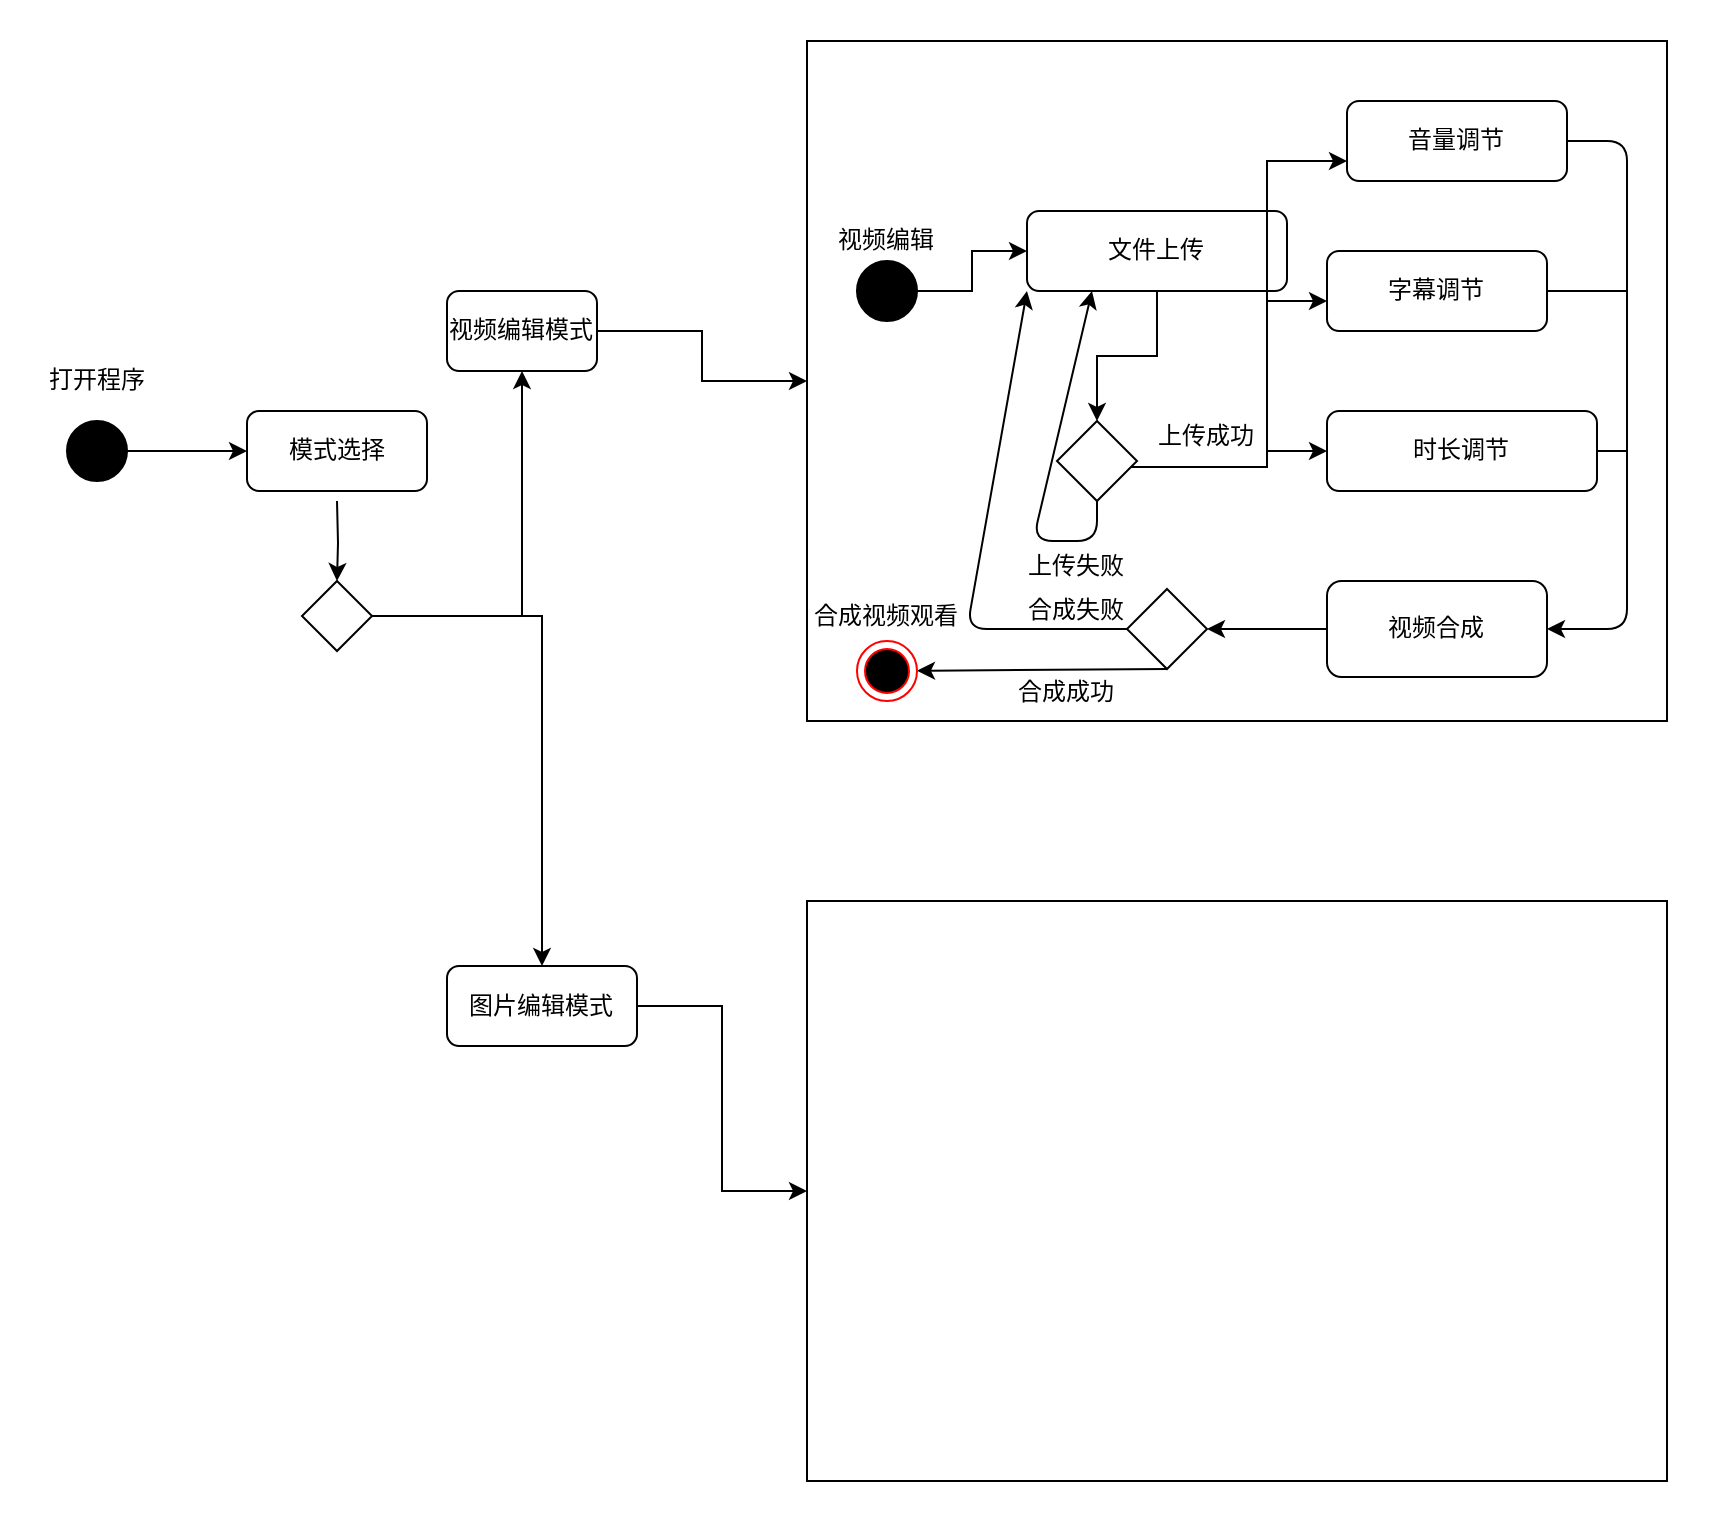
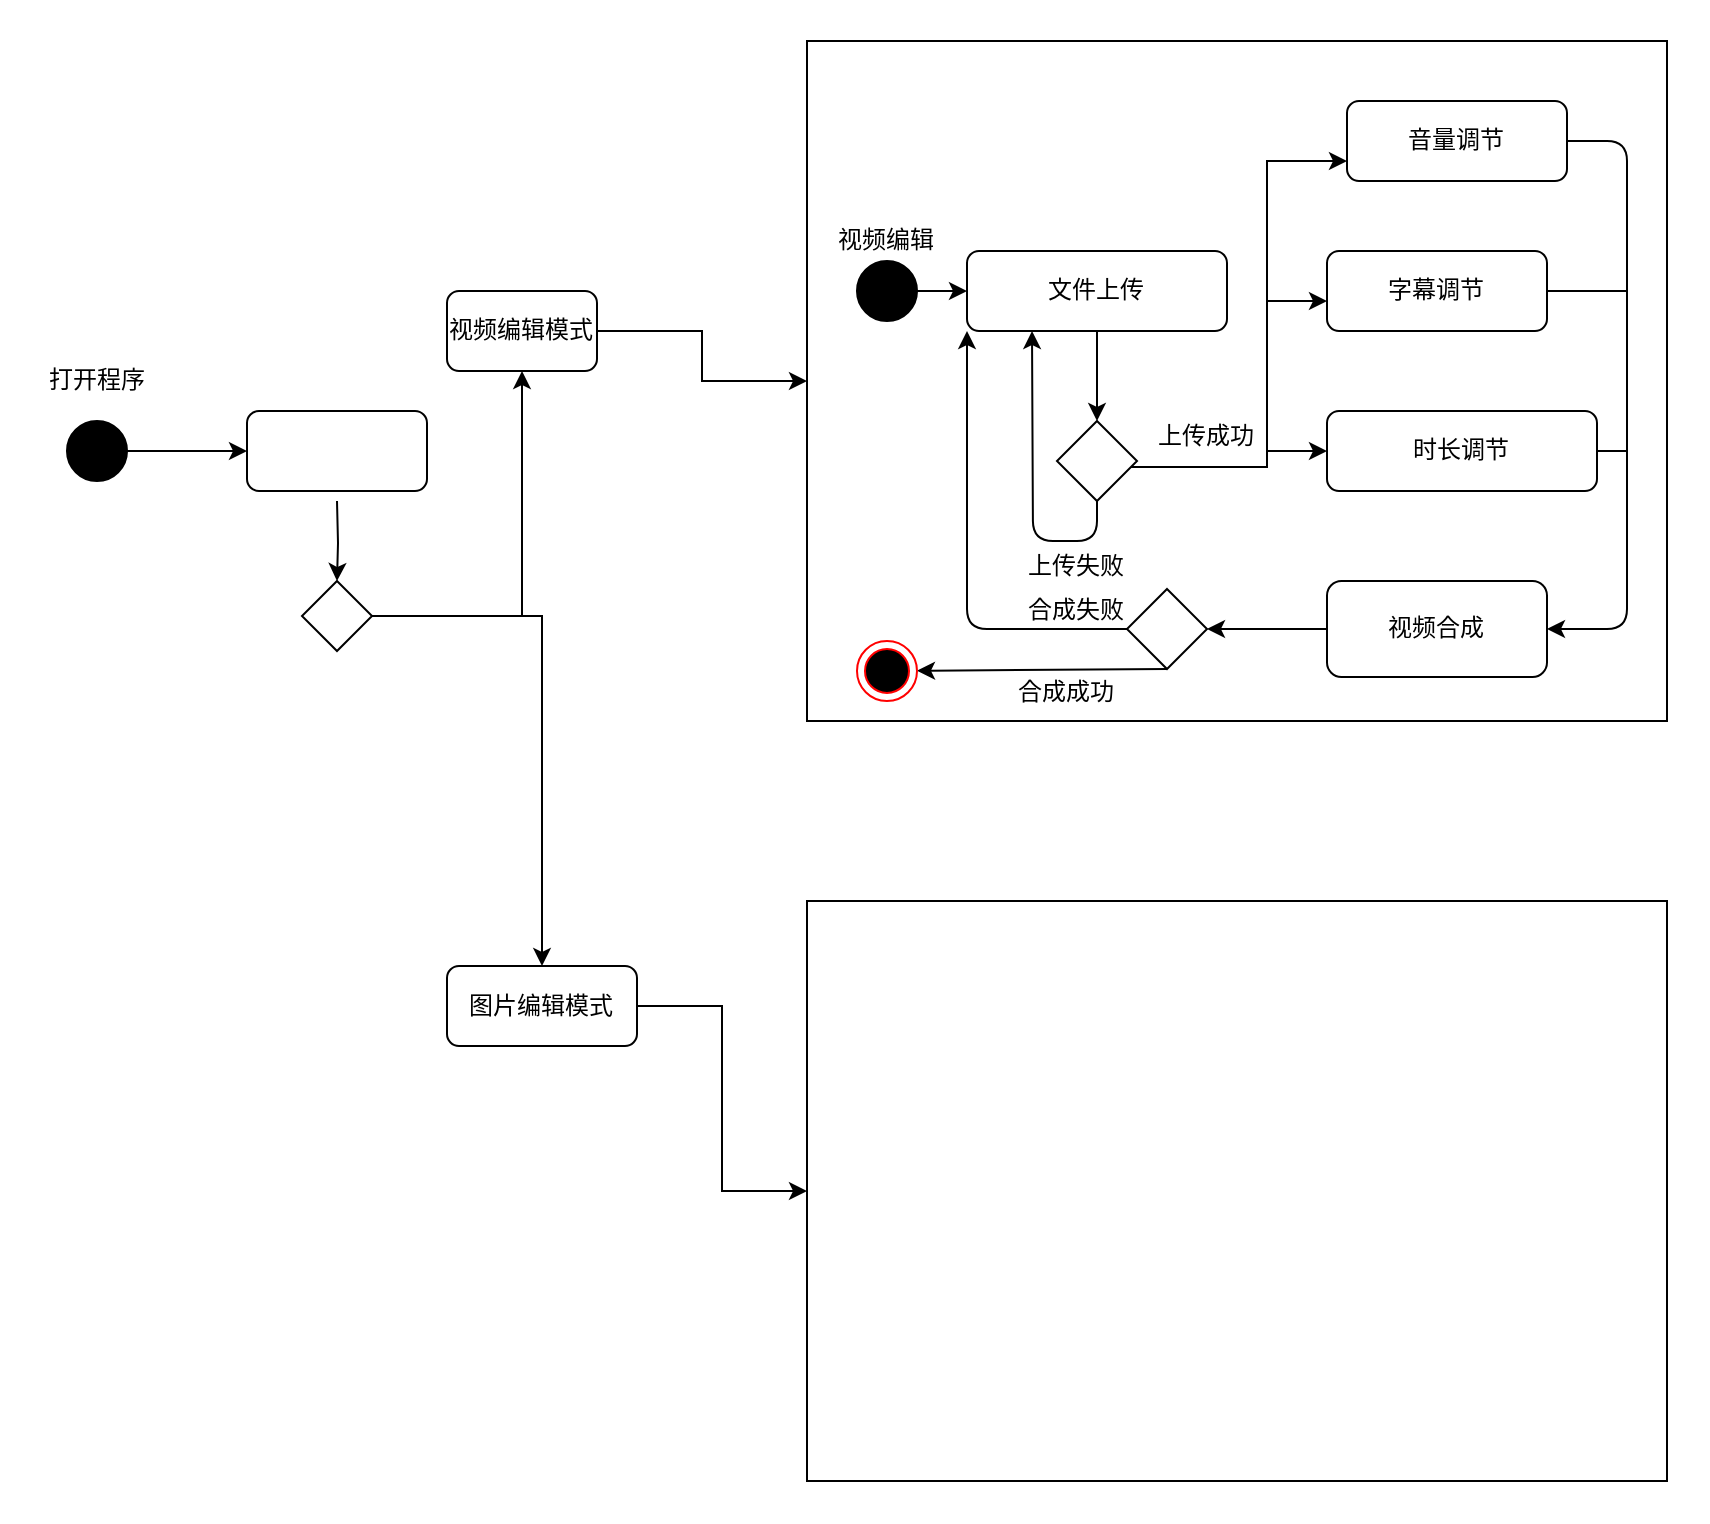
node "文件上传": moved (1157, 251) -> (1097, 291)
node "模式选择": removed
node "合成视频观看": removed
